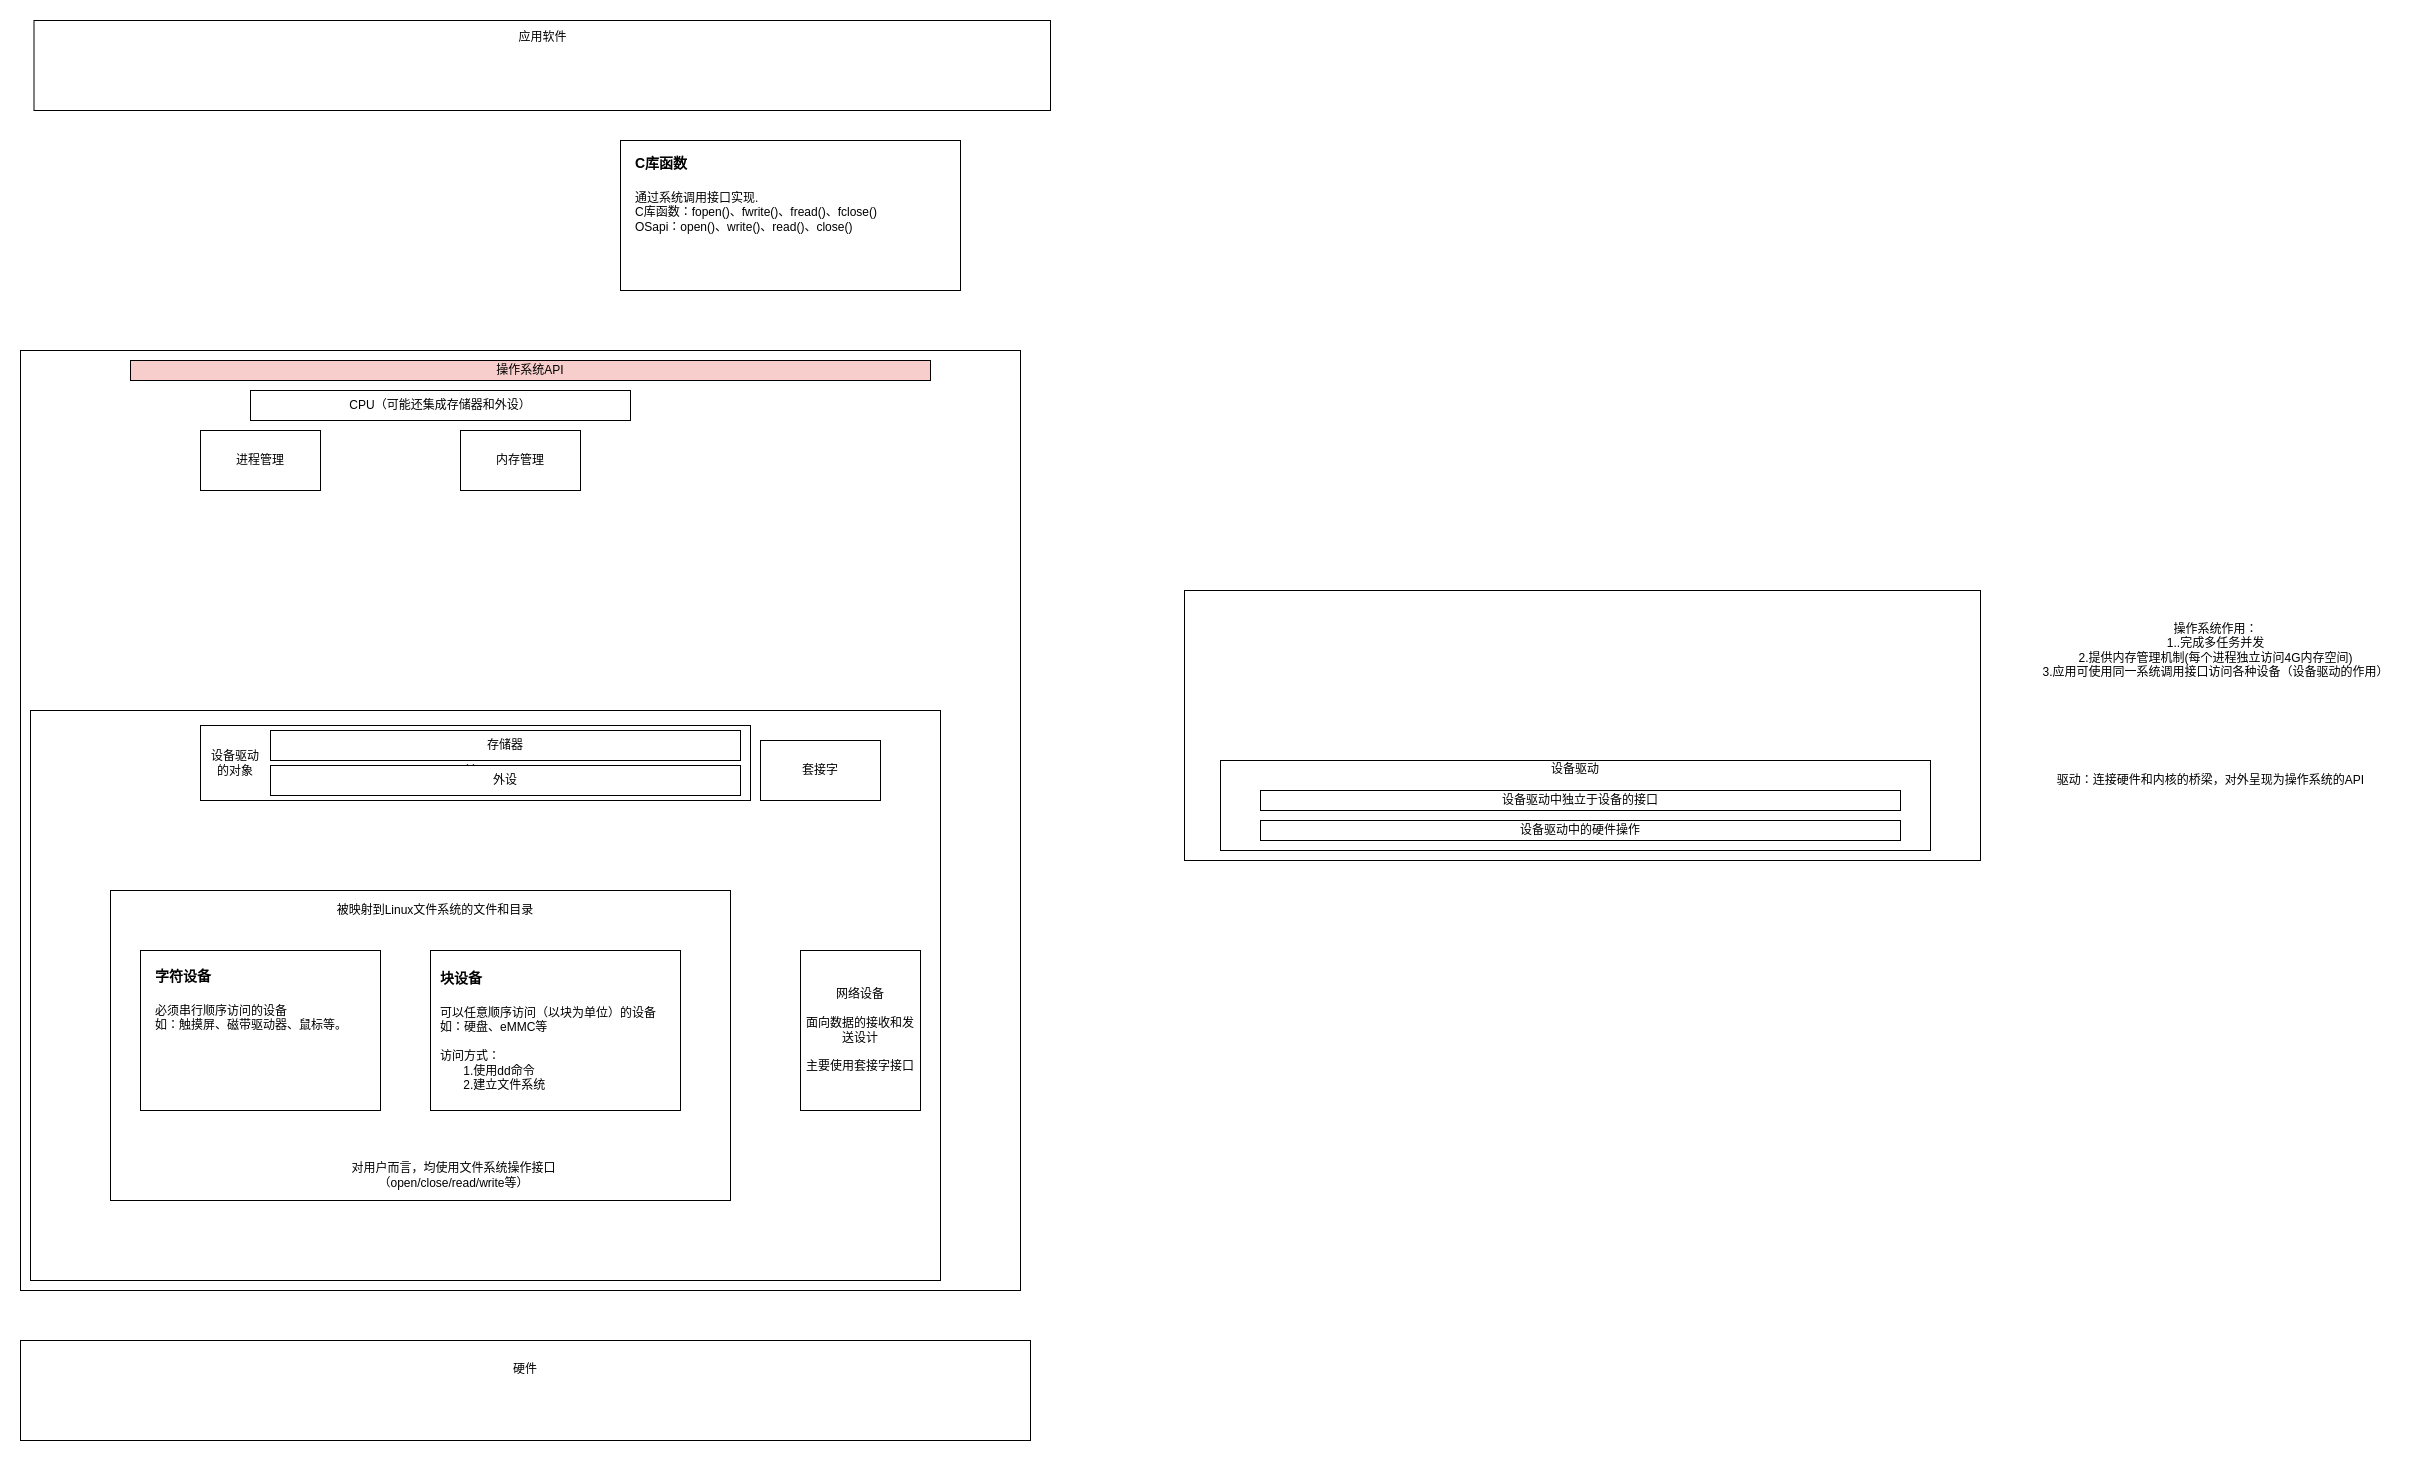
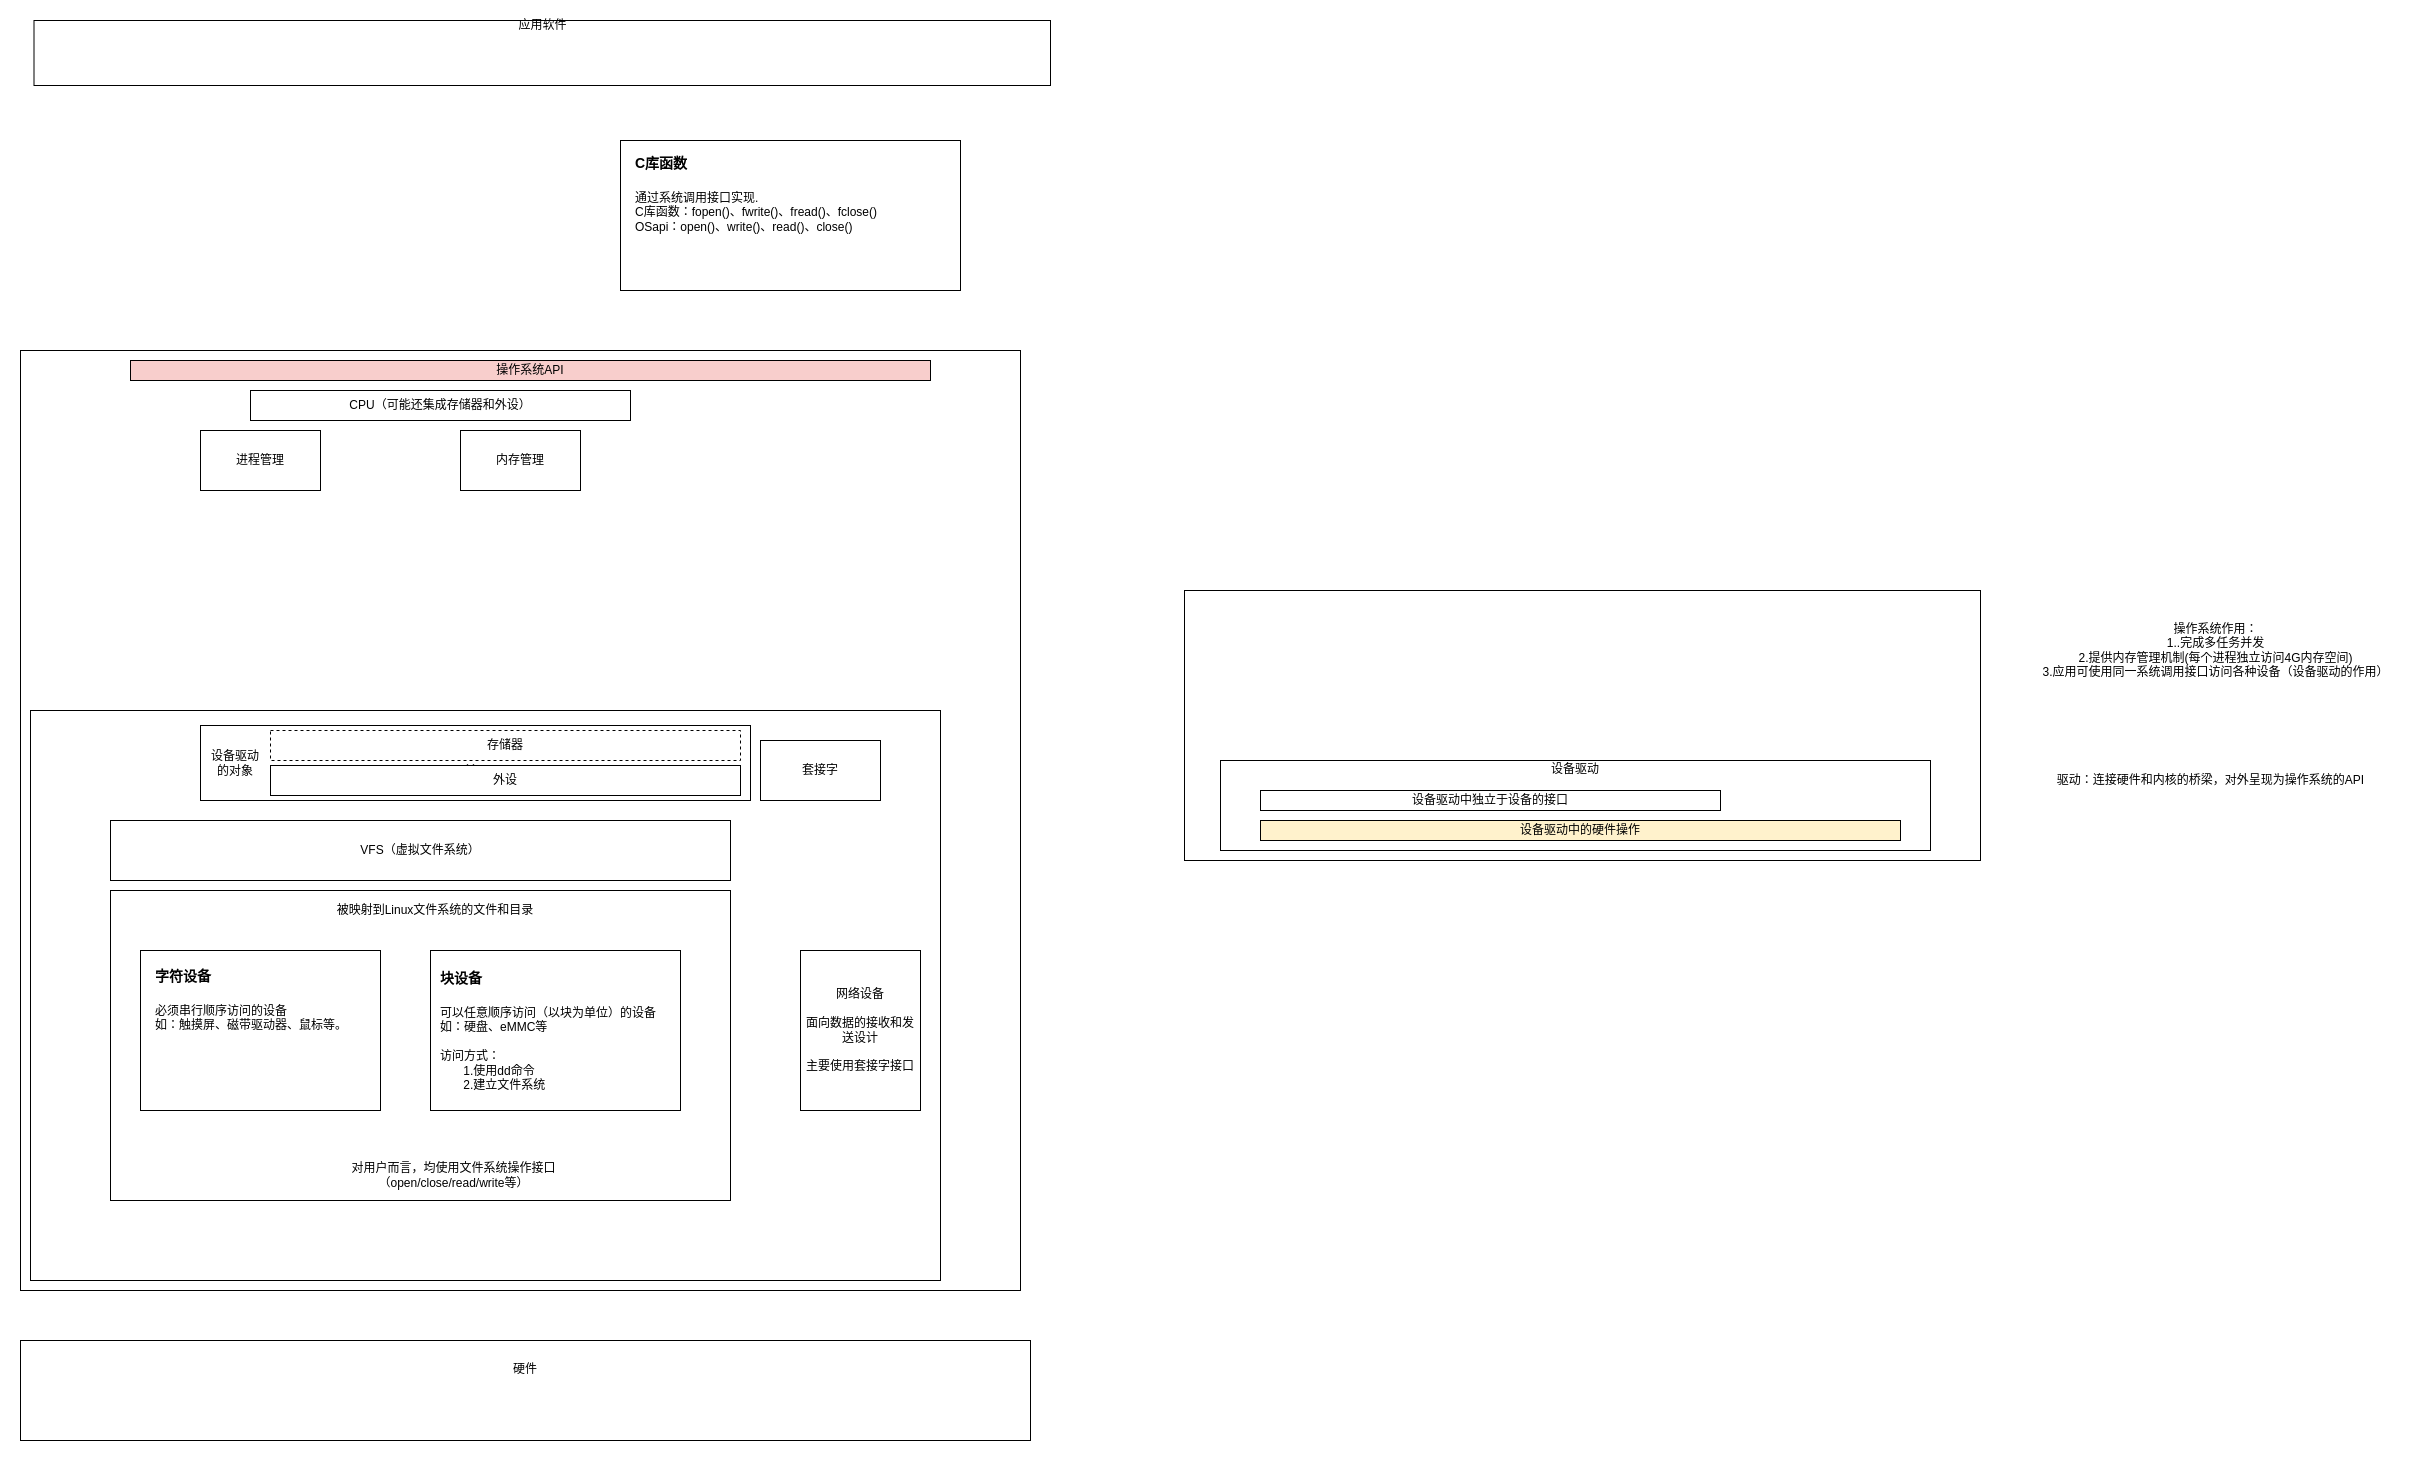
node "应用软件": size 1017x90 -> 1017x65
node "存储器": style solid -> dashed
node "设备驱动中独立于设备的接口": size 640x20 -> 460x20
node "设备驱动中的硬件操作": fillcolor #ffffff -> #fff2cc
node "VFS（虚拟文件系统）": added
